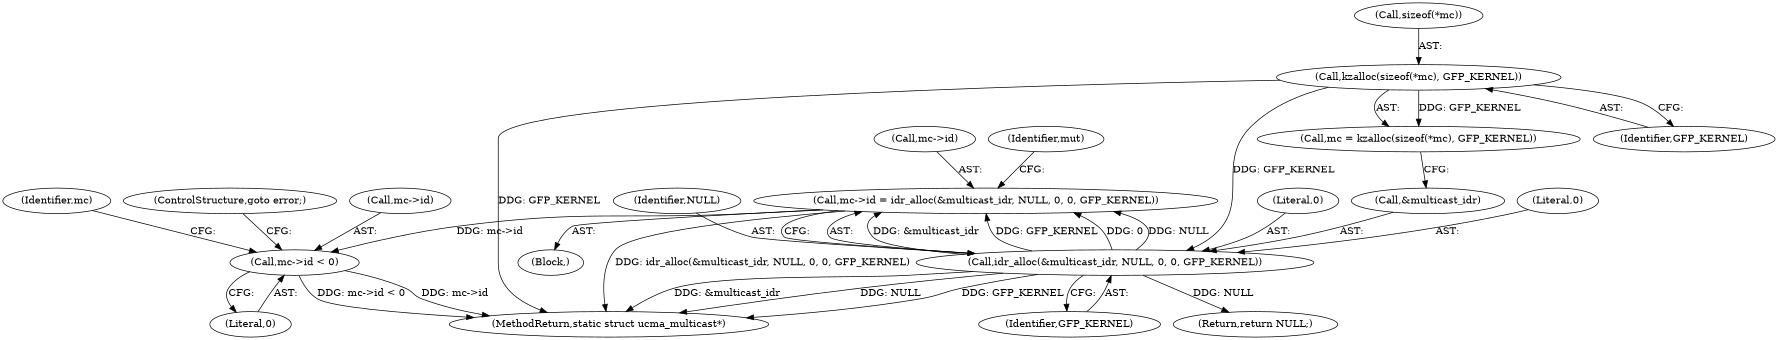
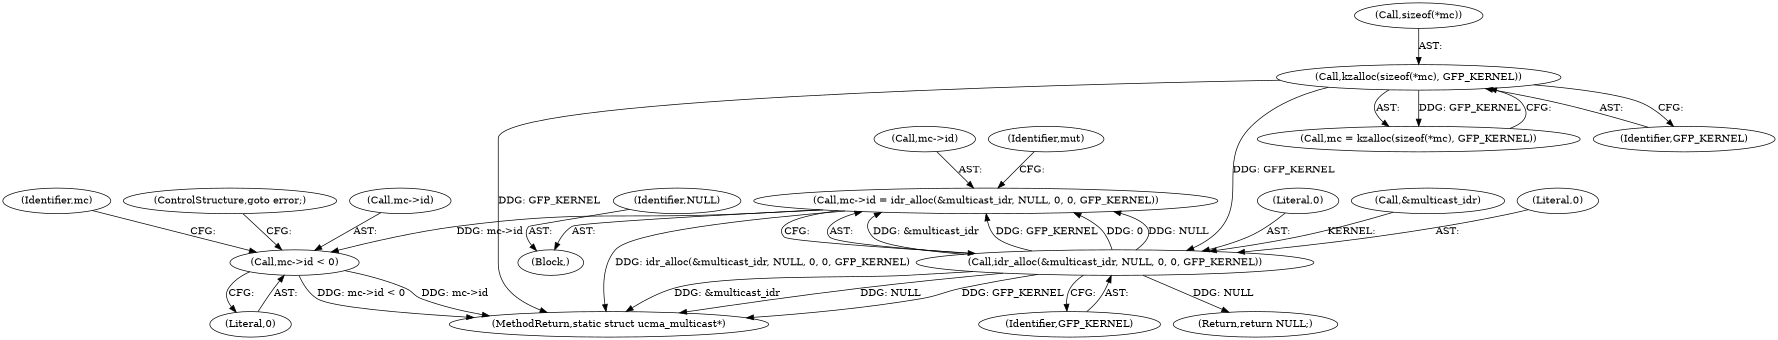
edge "(Call,mc = kzalloc(sizeof(*mc), GFP_KERNEL))" -> "(Call,&multicast_idr)": now "(Call,mc = kzalloc(sizeof(*mc), GFP_KERNEL))" -> "(Call,kzalloc(sizeof(*mc), GFP_KERNEL))"
edge "(Call,&multicast_idr)" -> "(Call,idr_alloc(&multicast_idr, NULL, 0, 0, GFP_KERNEL))": label "AST: " -> "KERNEL: "
edge "(Identifier,NULL)" -> "(Call,idr_alloc(&multicast_idr, NULL, 0, 0, GFP_KERNEL))": now "(Identifier,NULL)" -> "(Block,)"
